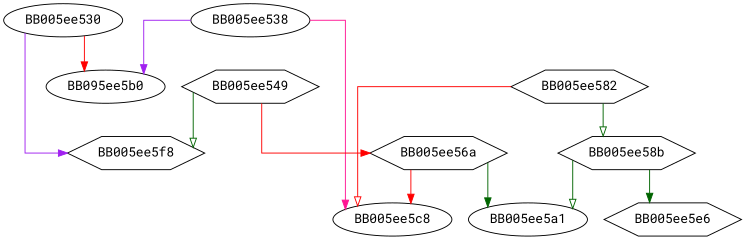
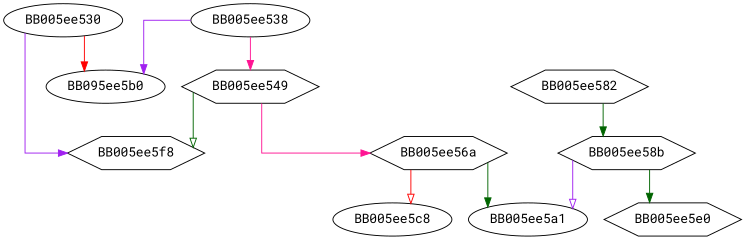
edge "BB005ee582" -> "BB005ee5c8": removed
edge "BB005ee538" -> "BB005ee5c8": now "BB005ee538" -> "BB005ee549"
edge "BB005ee582" -> "BB005ee58b": arrowhead onormal -> normal
edge "BB005ee549" -> "BB005ee56a": color red -> deeppink
edge "BB005ee58b" -> "BB005ee5a1": color darkgreen -> purple
edge "BB005ee56a" -> "BB005ee5c8": arrowhead normal -> onormal
node "BB005ee5e6": label "BB005ee5e6" -> "BB005ee5e0"
